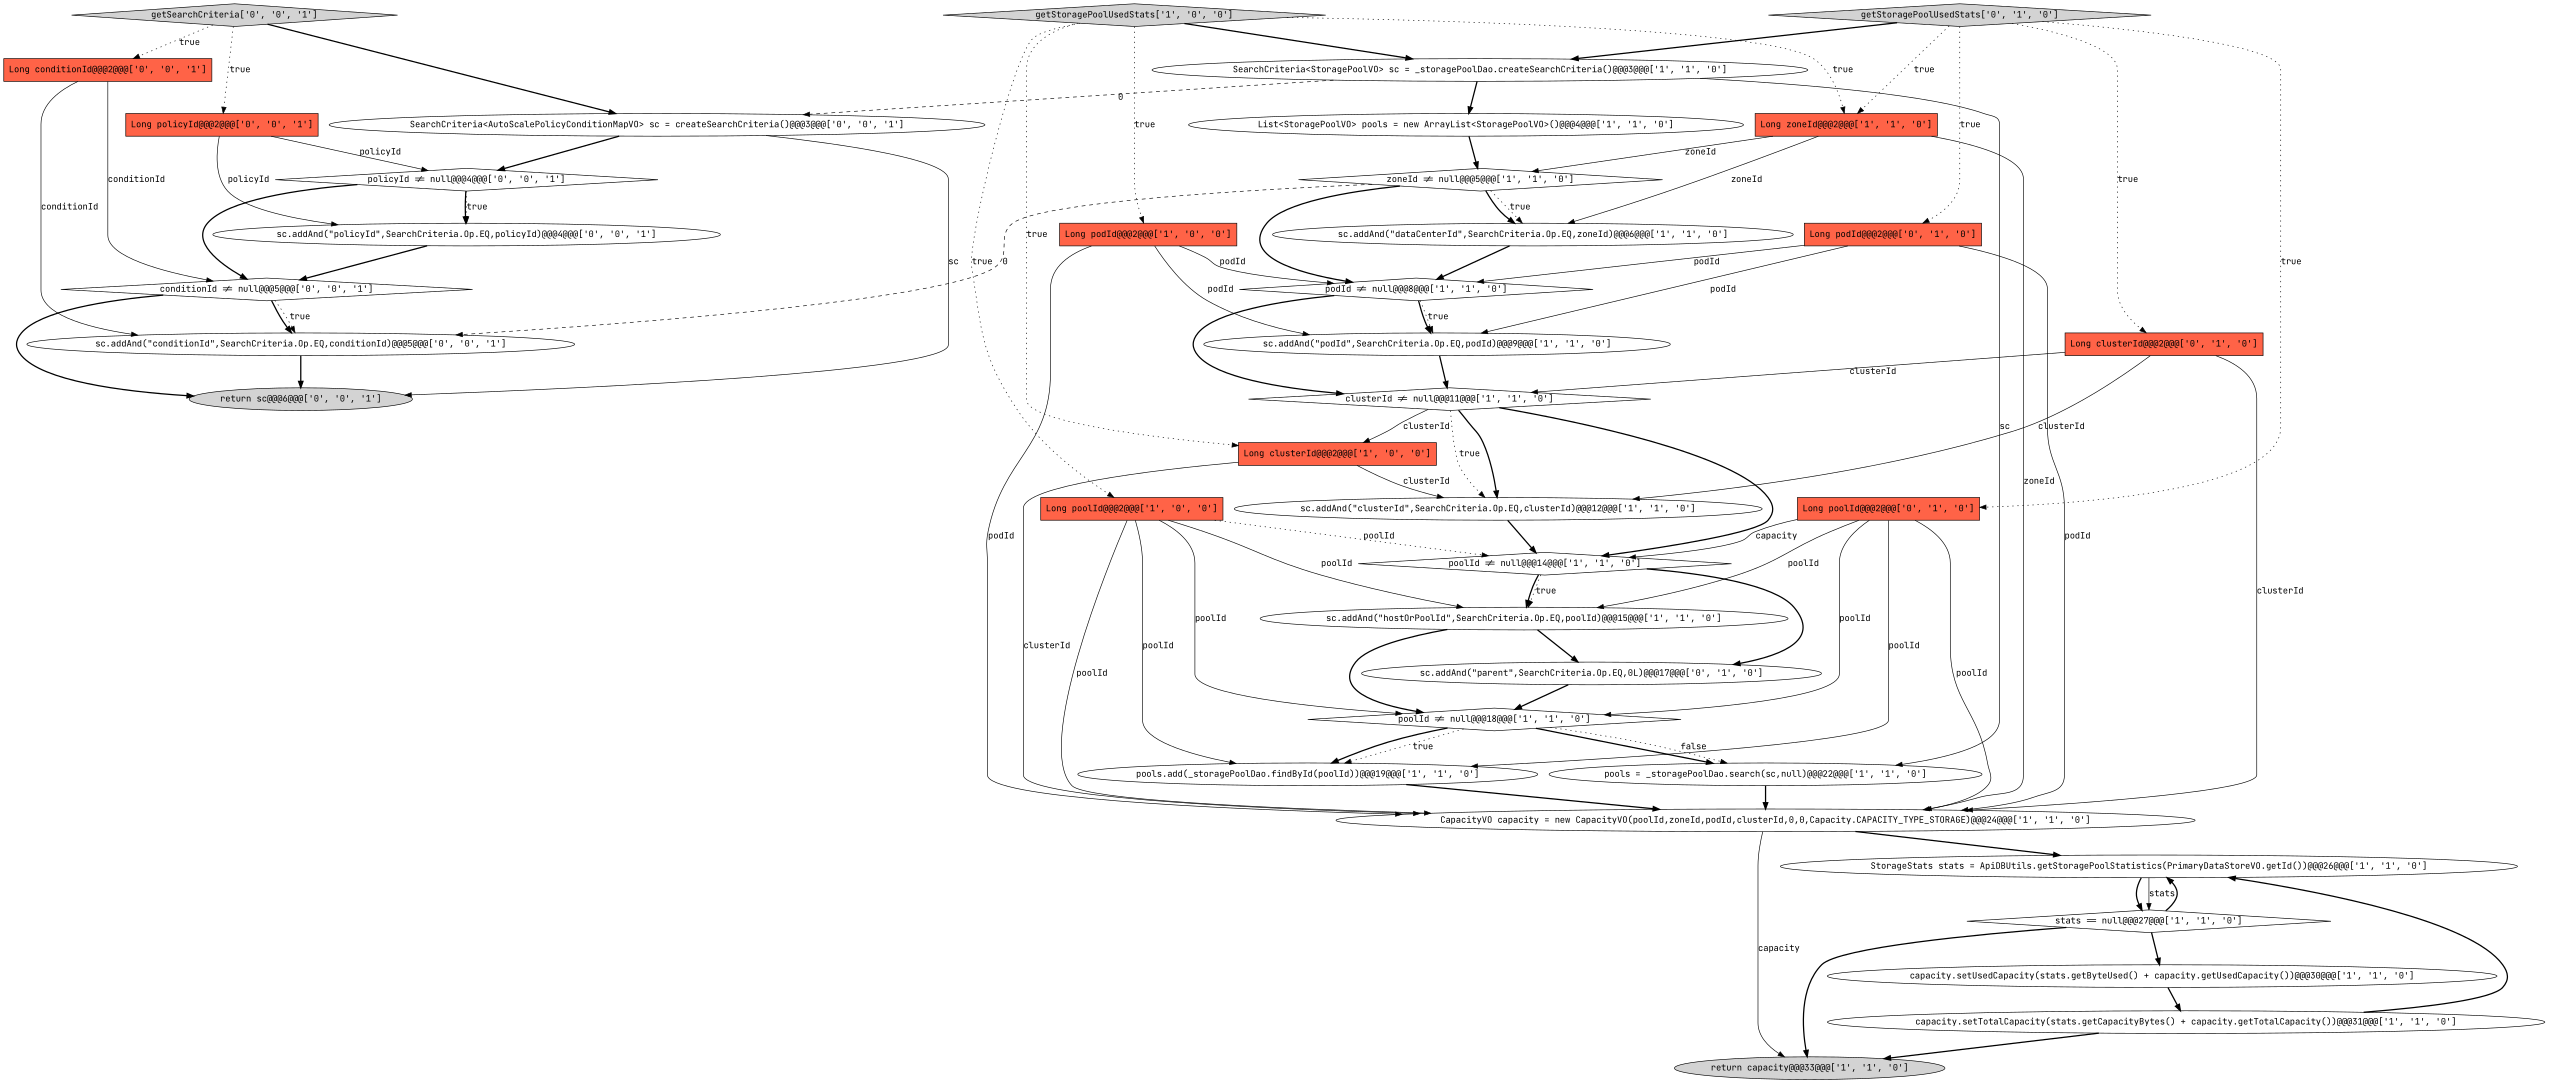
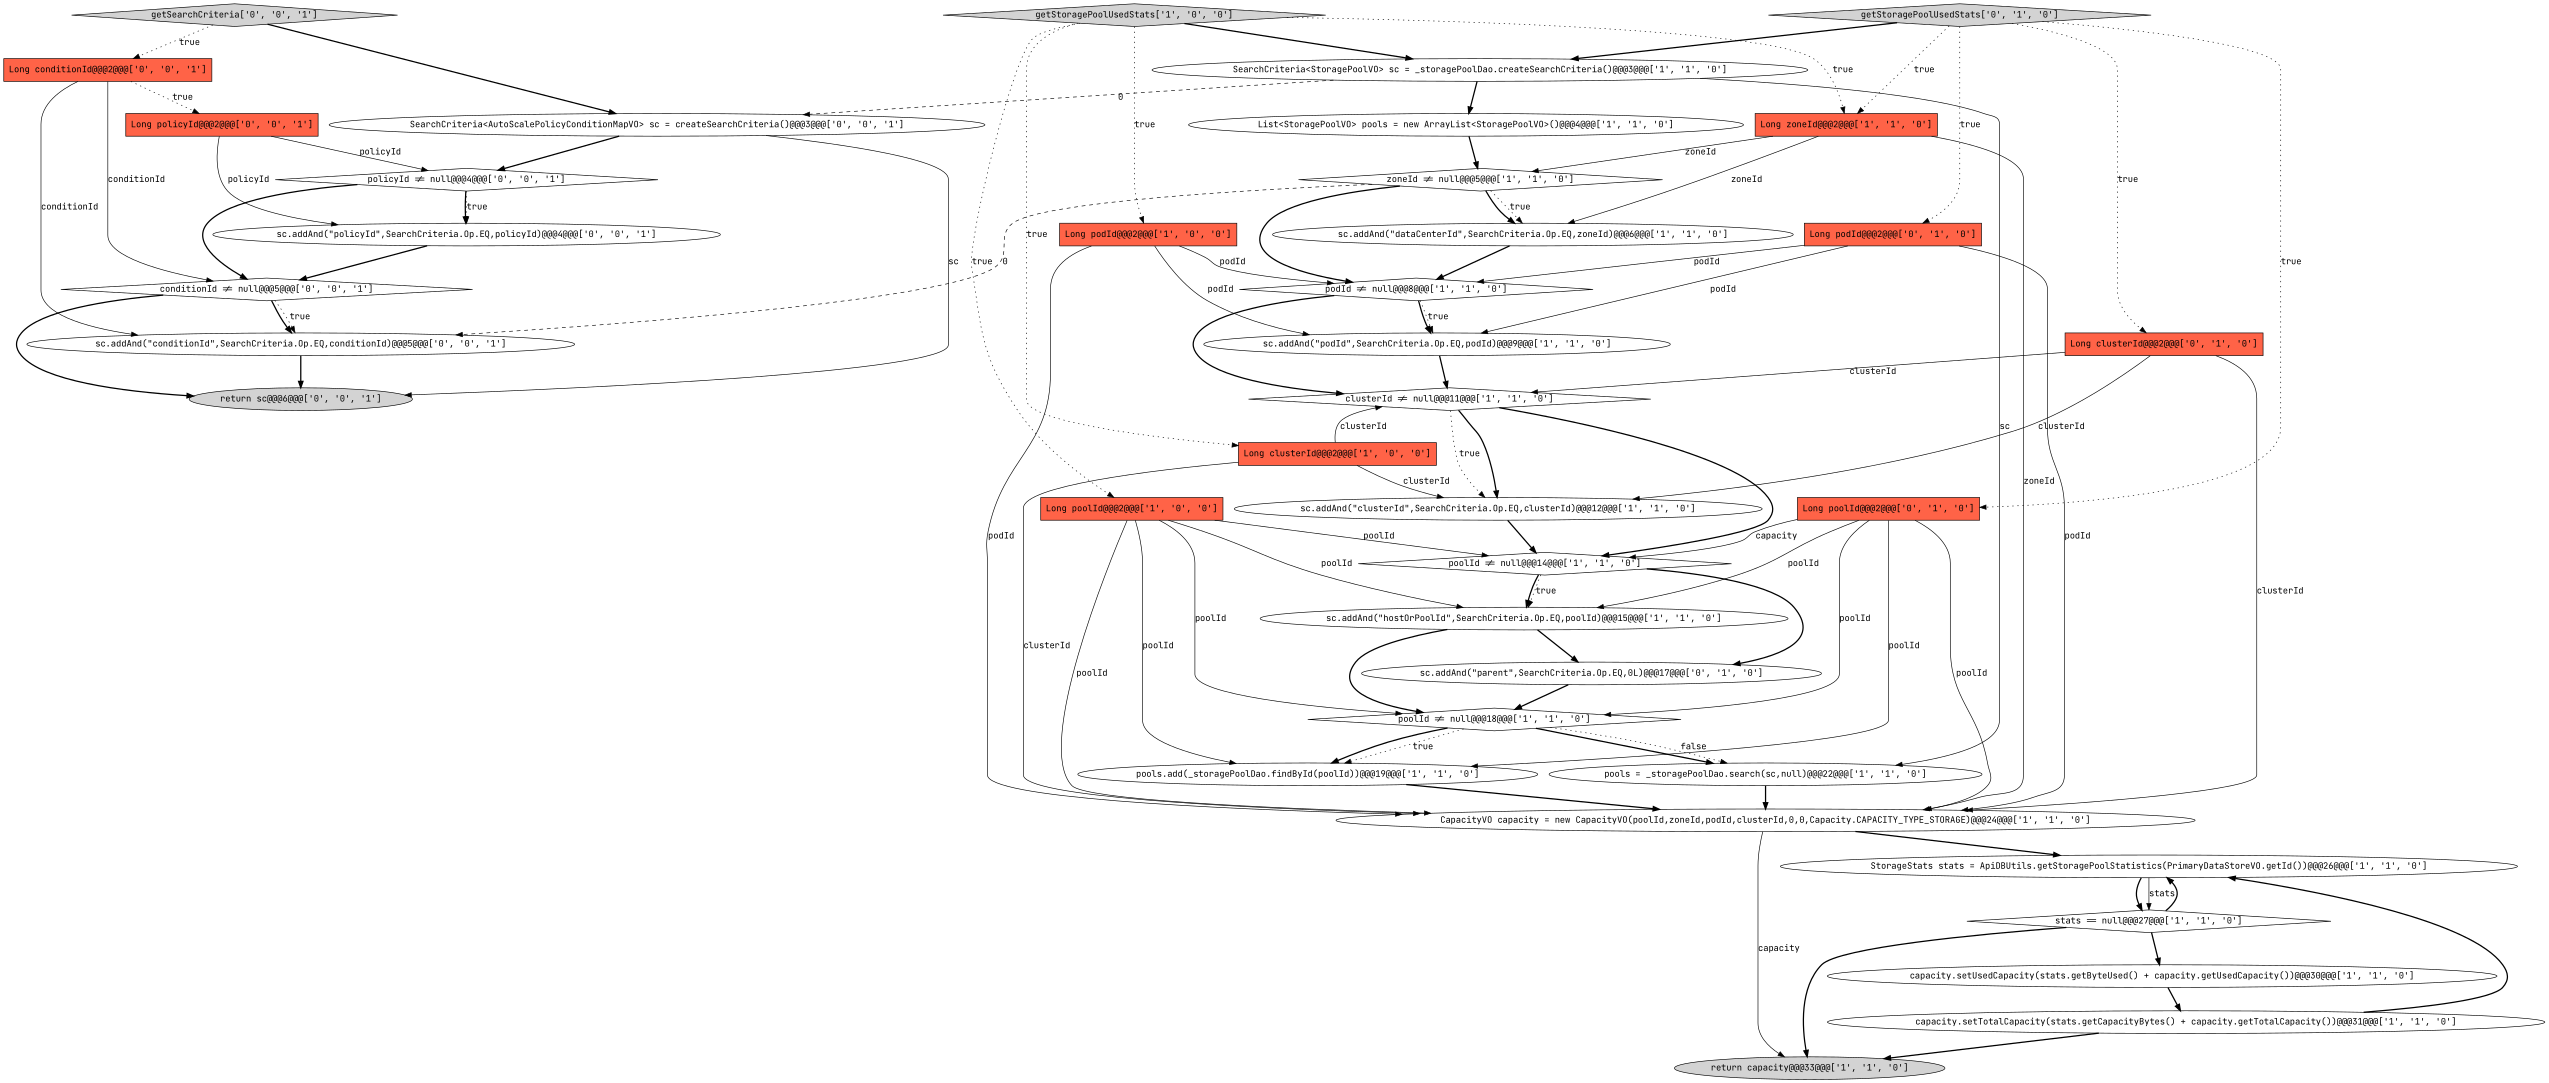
edge "getSearchCriteria['0', '0', '1']" -> "Long policyId@@@2@@@['0', '0', '1']": now "Long conditionId@@@2@@@['0', '0', '1']" -> "Long policyId@@@2@@@['0', '0', '1']"
edge "clusterId != null@@@11@@@['1', '1', '0']" -> "Long clusterId@@@2@@@['1', '0', '0']": reversed
edge "Long poolId@@@2@@@['1', '0', '0']" -> "poolId != null@@@14@@@['1', '1', '0']": style dotted -> solid
